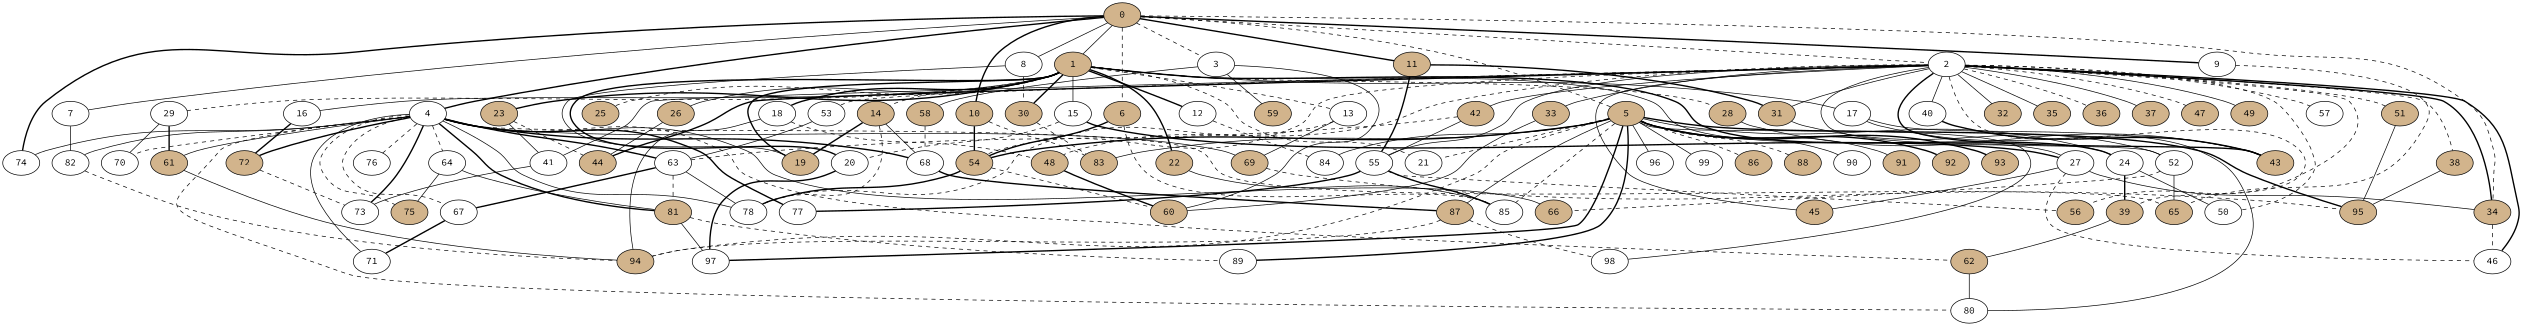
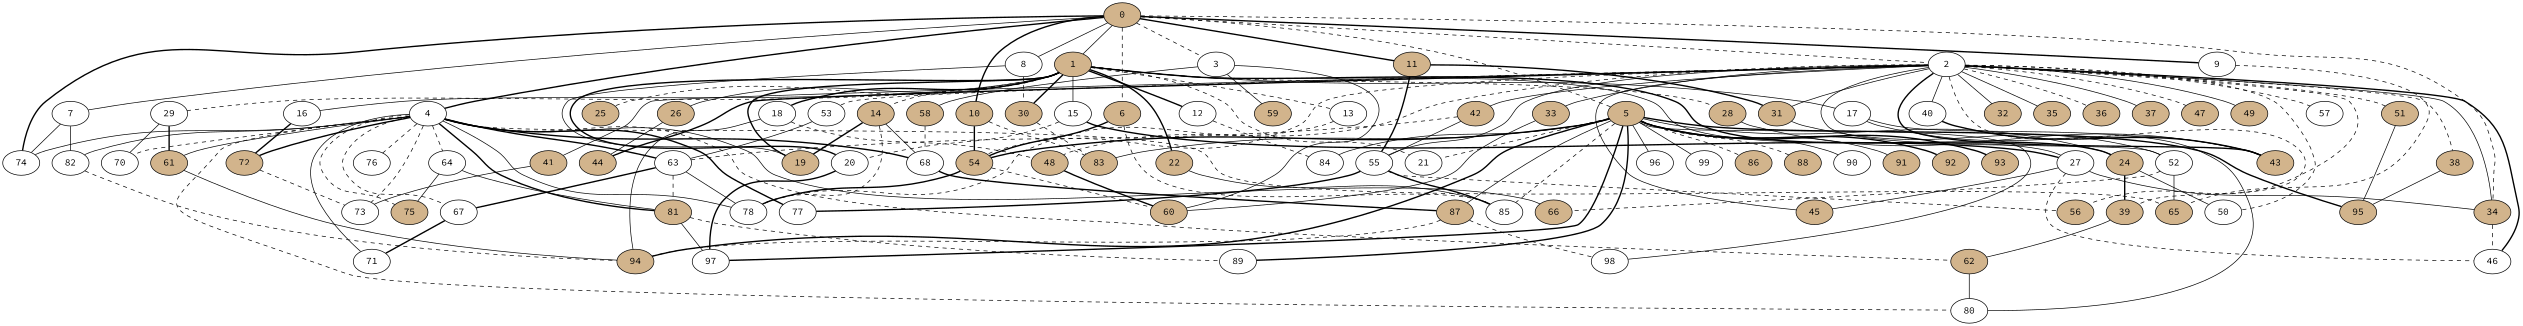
edge "2" -- "34": style bold -> solid
node "23": removed
edge "7" -- "74": added
node "41": fillcolor white -> tan
node "69": removed
node "24": fillcolor white -> tan
edge "4" -- "73": style bold -> dashed
edge "5" -- "94": style dashed -> bold
